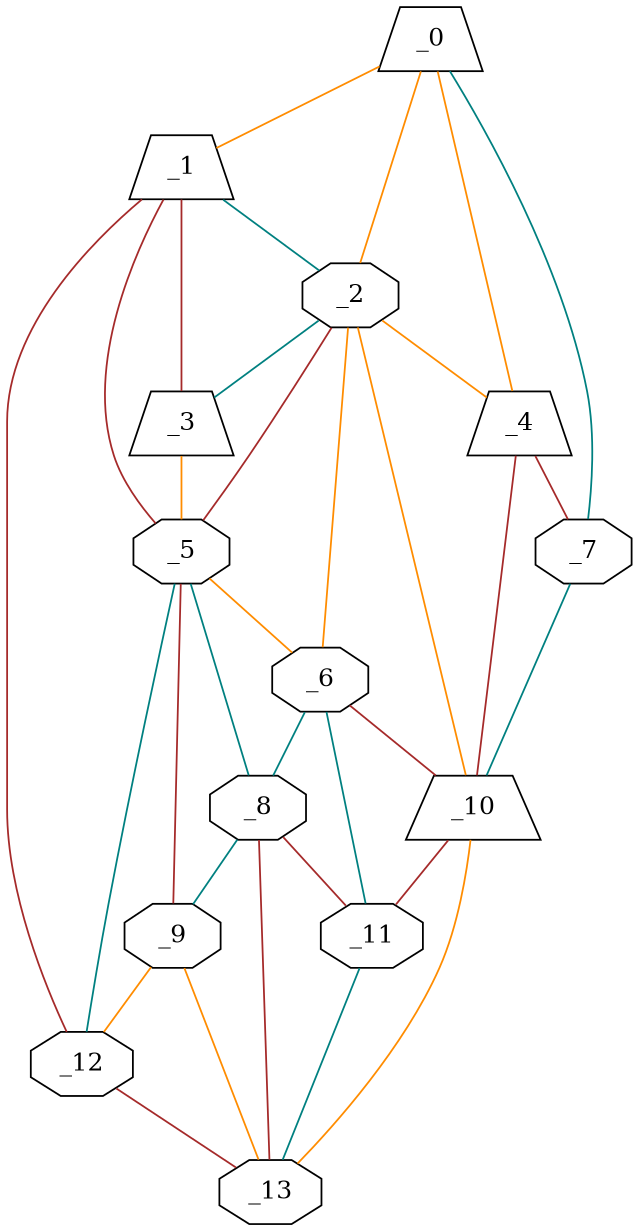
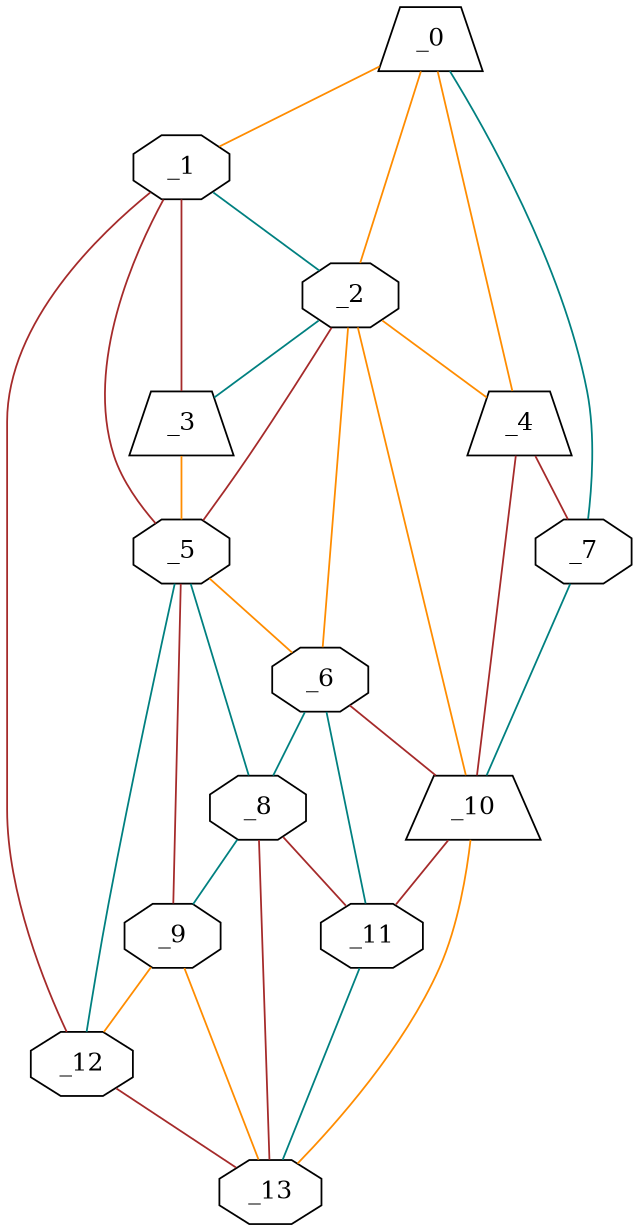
node "_1": shape trapezium -> octagon
